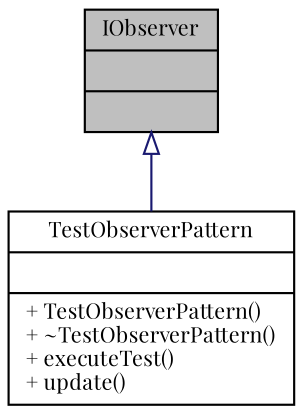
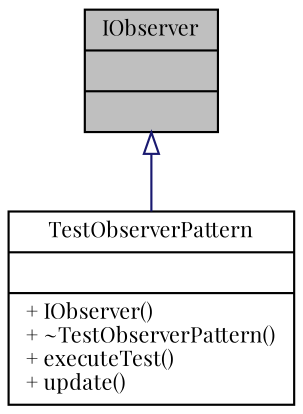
node "TestObserverPattern": text "+ TestObserverPattern()" -> "+ IObserver()"
